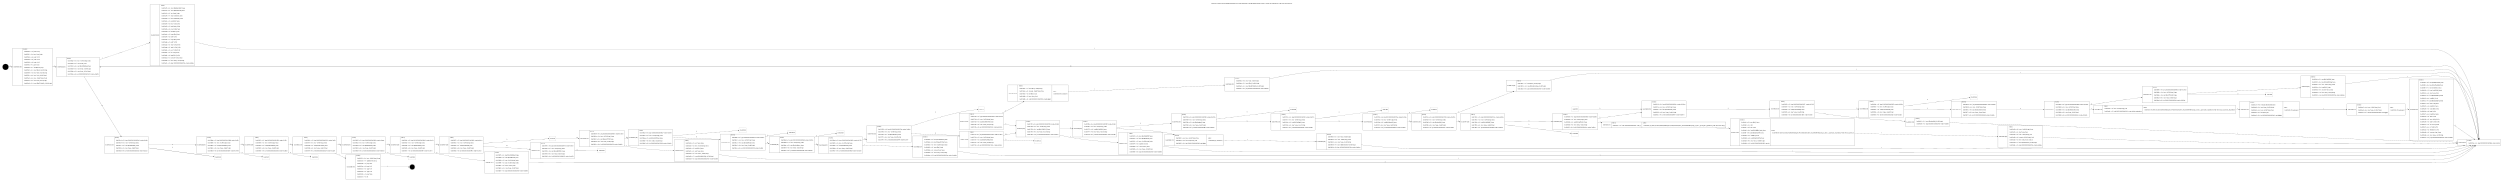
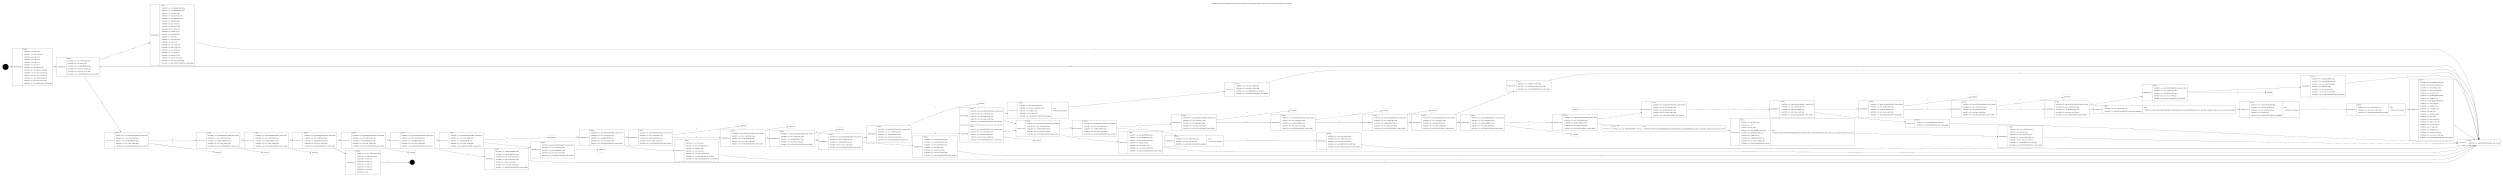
node "0x401e68": added
